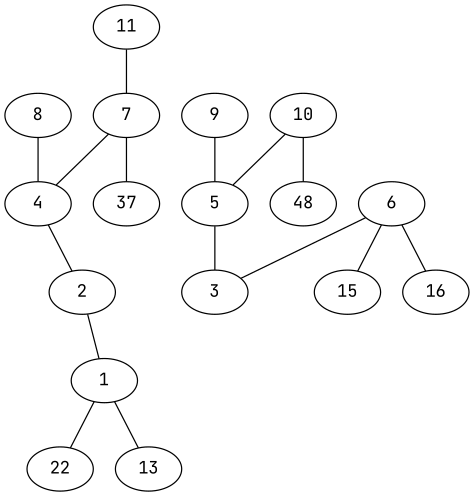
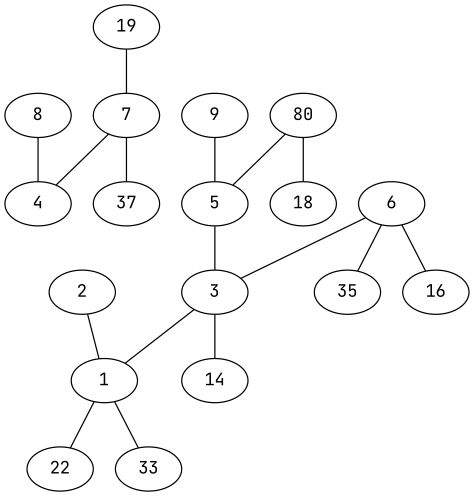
node "11": label "11" -> "19"
node "10": label "10" -> "80"
node "48": label "48" -> "18"
edge "4" -- "2": removed
node "15": label "15" -> "35"
edge "3" -- "1": added
node "14": added
node "13": label "13" -> "33"
